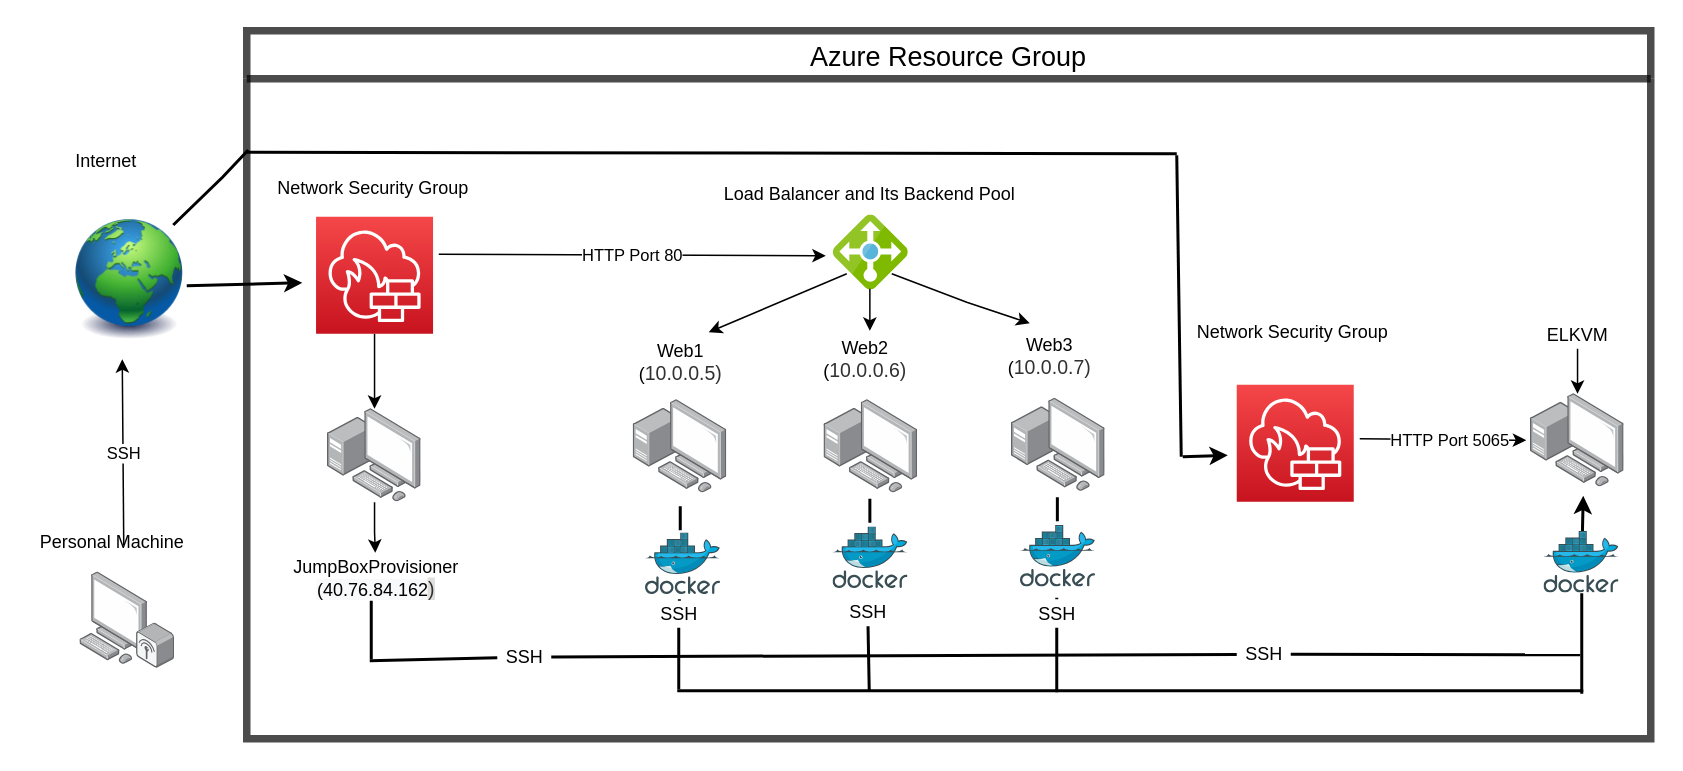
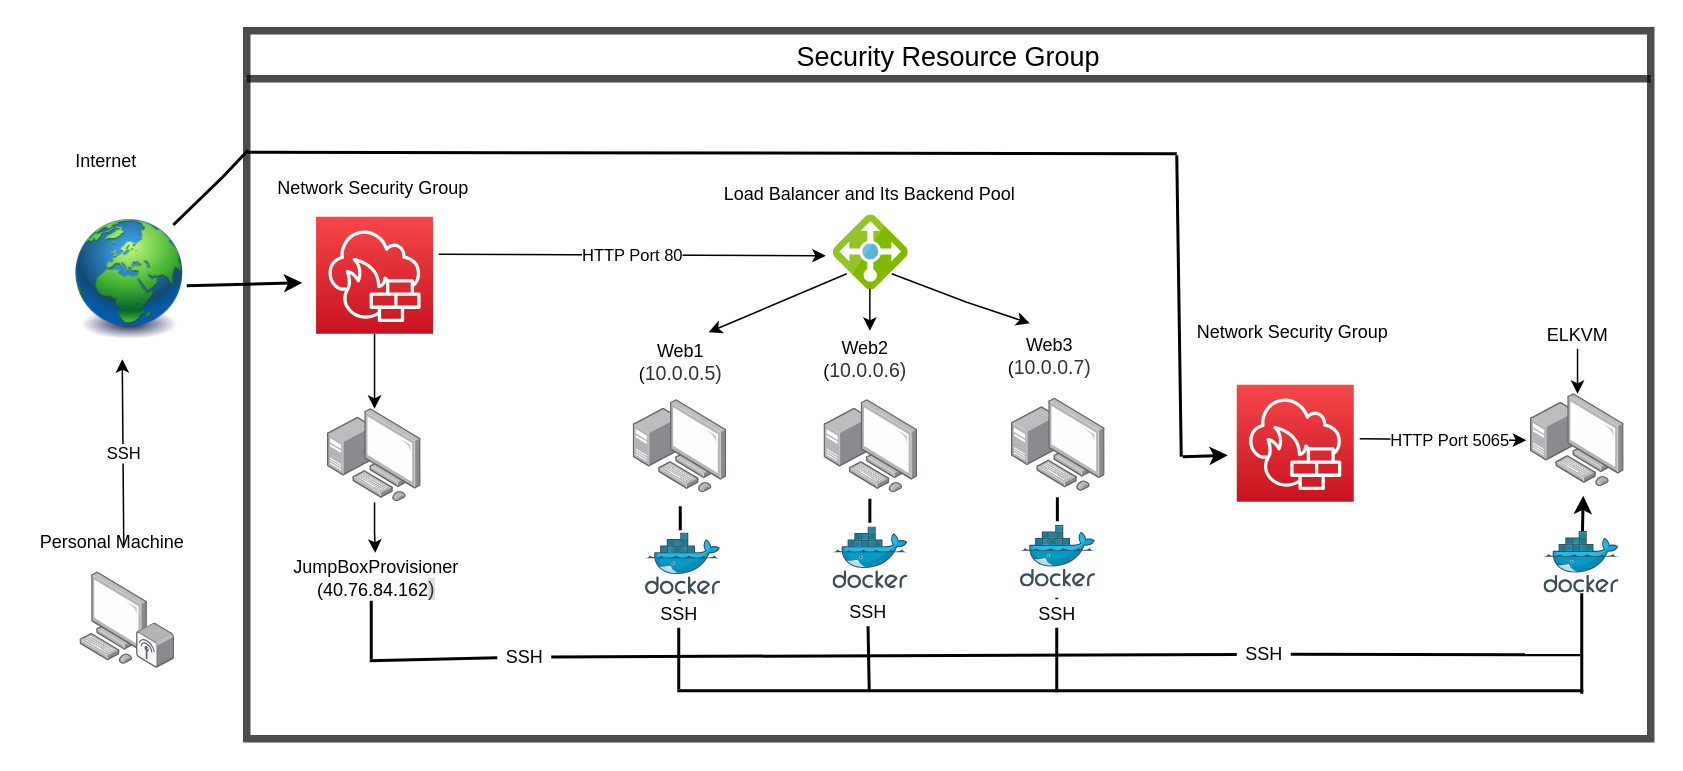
node "Azure Resource Group": label "Azure Resource Group" -> "Security Resource Group"
